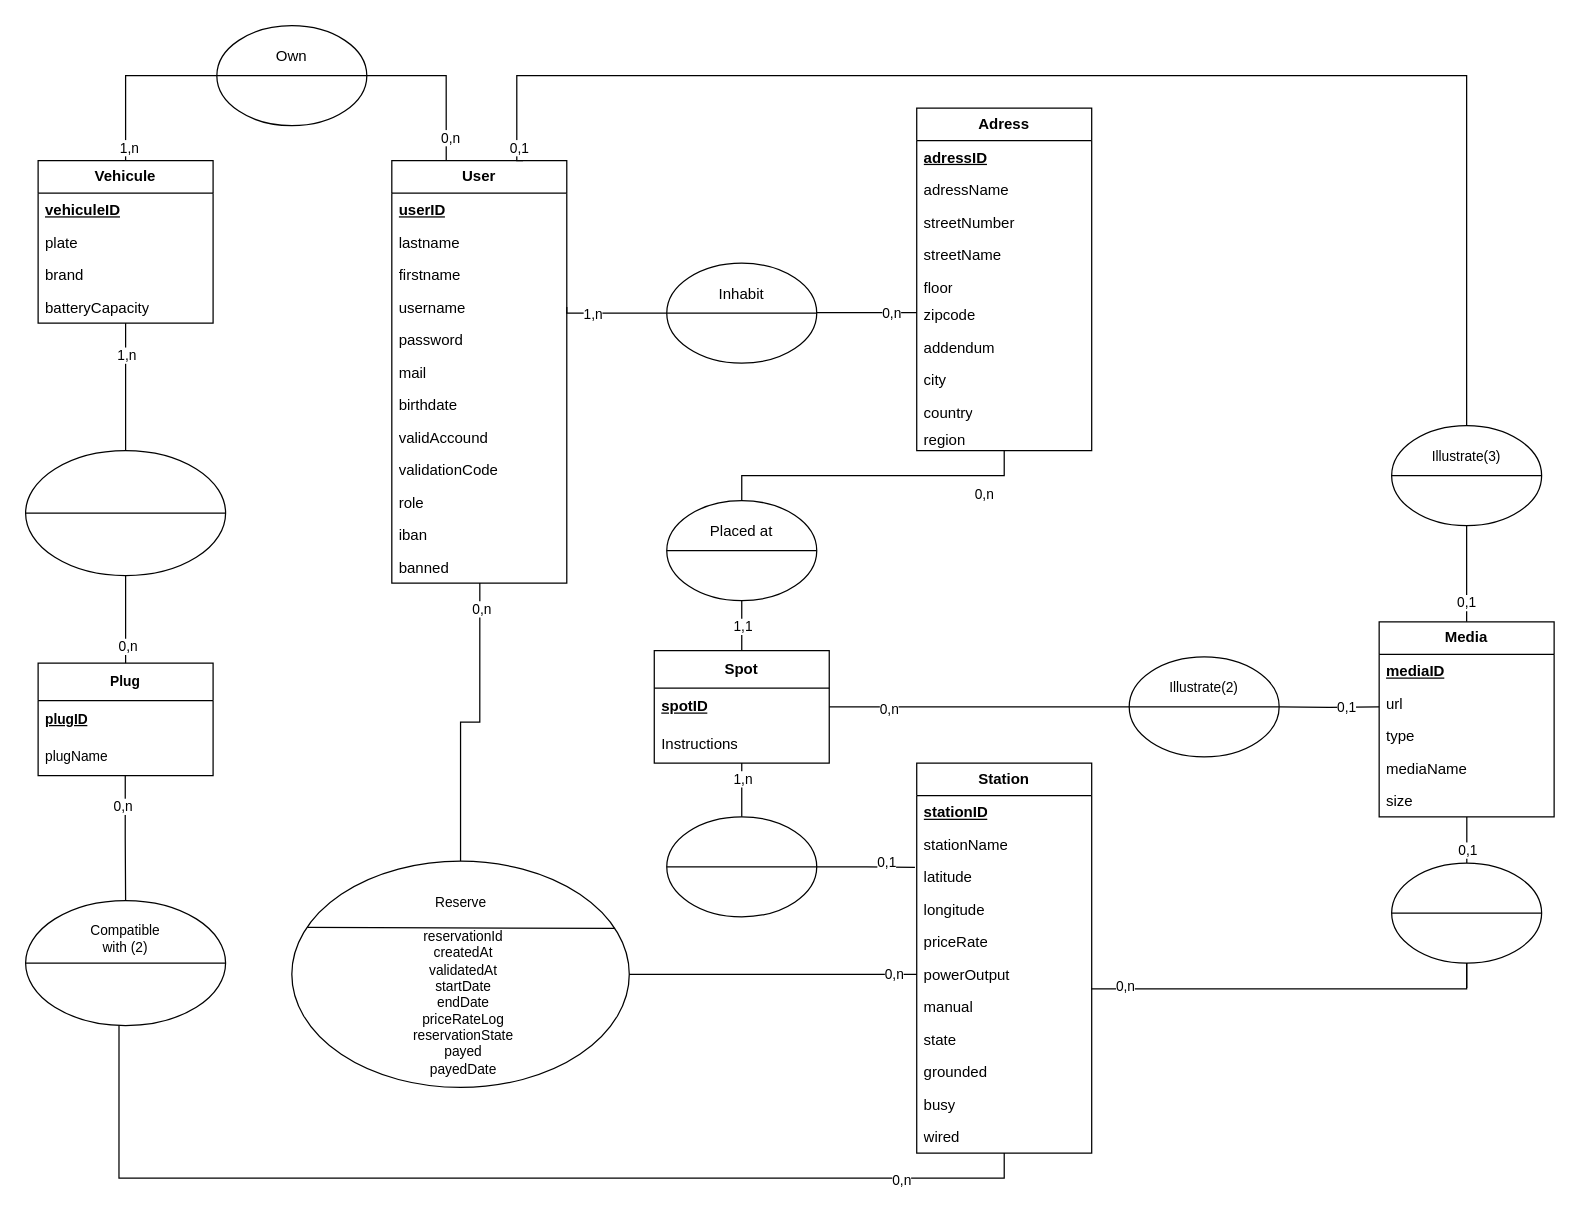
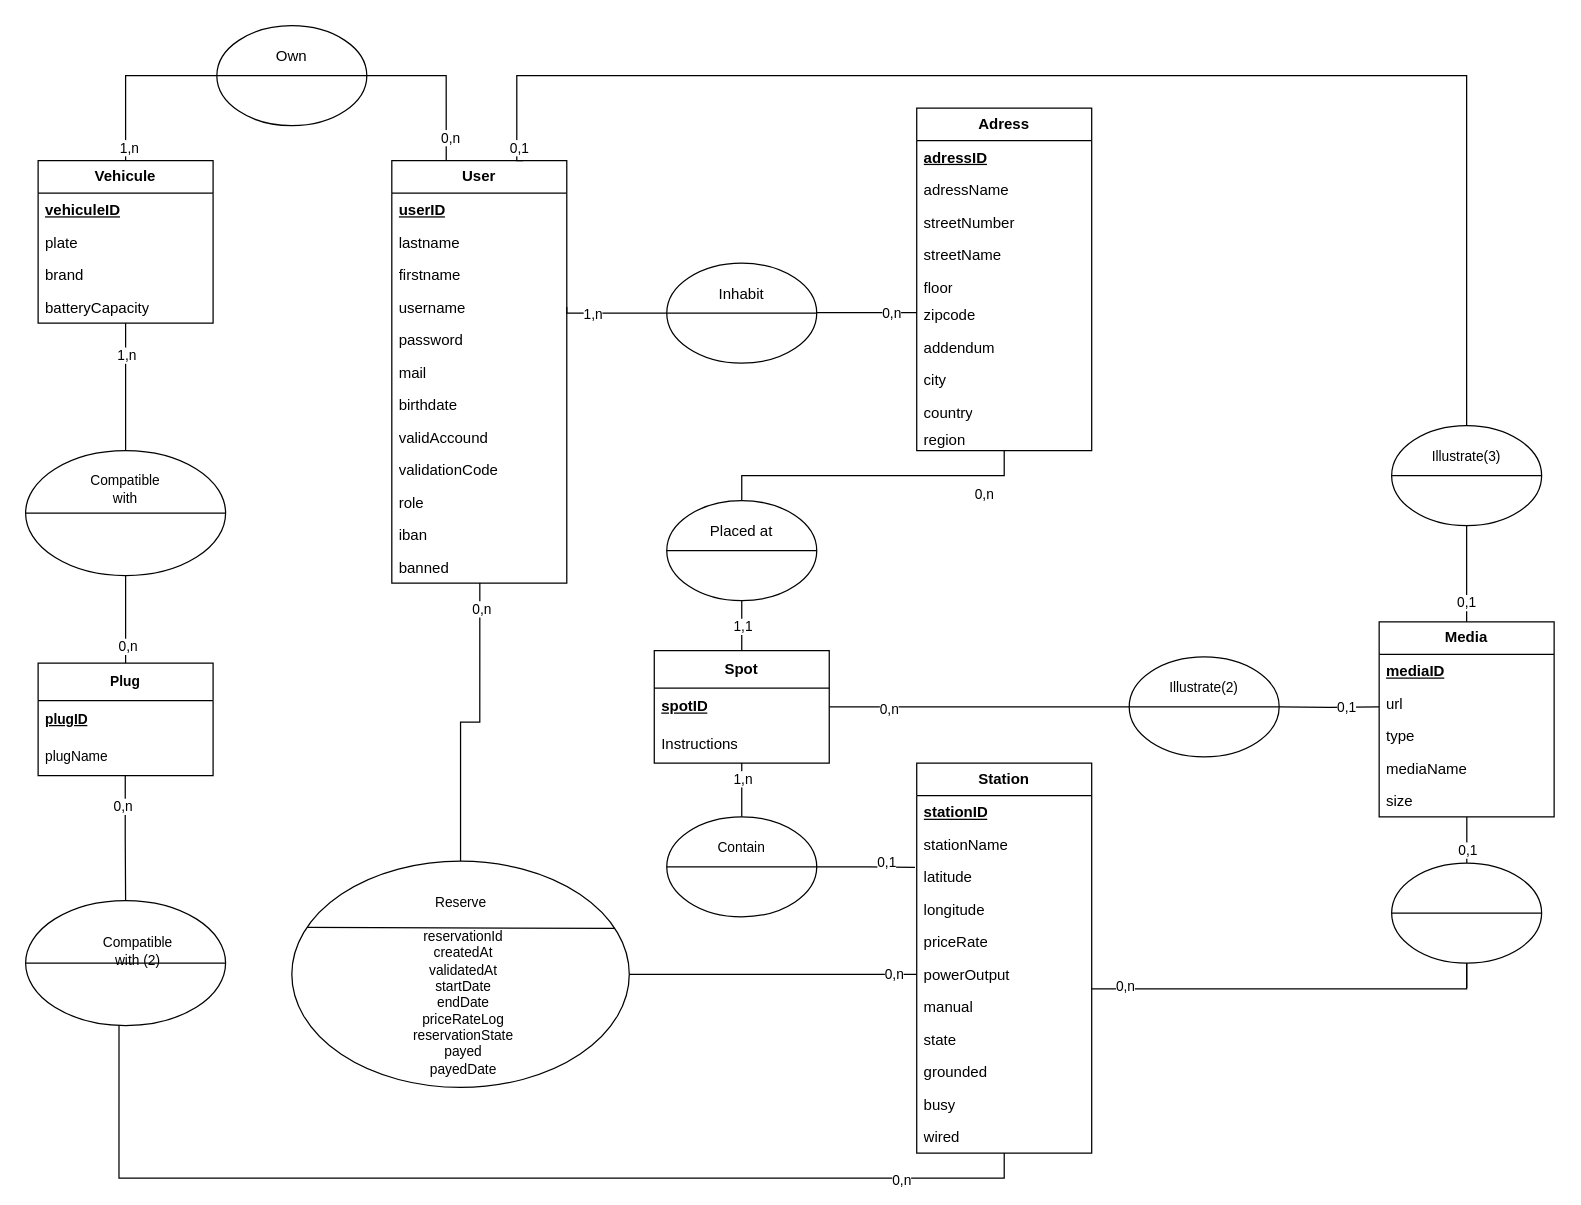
node "Compatible with": added
node "Contain": added
node "Compatible with (2)": moved (126, 940) -> (138, 952)
